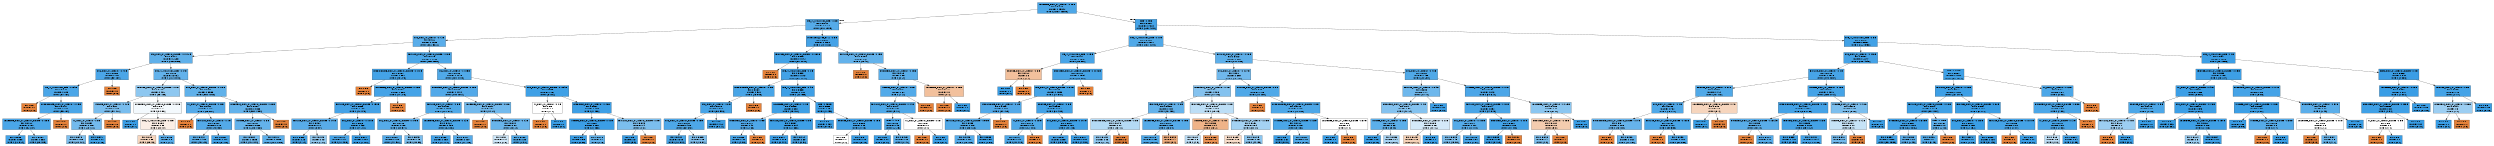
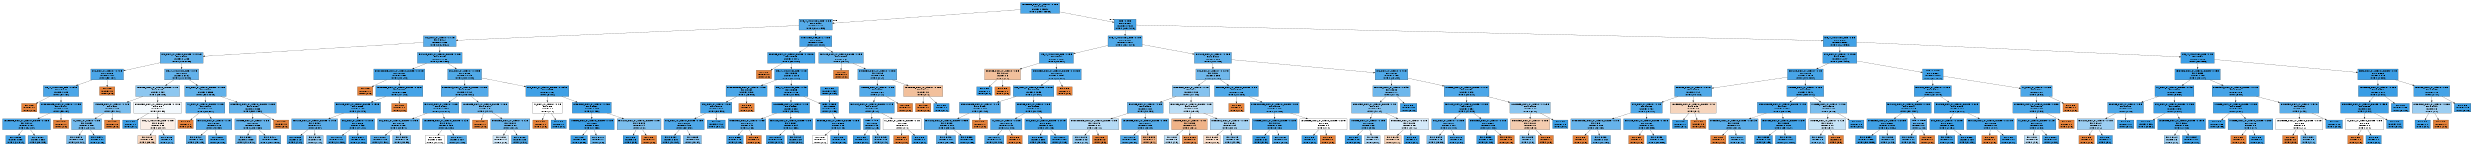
edge "date <= 203.5 gini = 0.008 samples = 254 value = [1, 253]" -> "gini = 0.0 samples = 234 value = [0, 234]": reversed
node "gini = 0.109 samples = 293 value = [17, 276]": fillcolor #399de5ef -> #e5813900
node "gini = 0.204 date = 26 value = [3, 23]": label "gini = 0.204 date = 26 value = [3, 23]" -> "gini = 0.204 samples = 26 value = [3, 23]"
